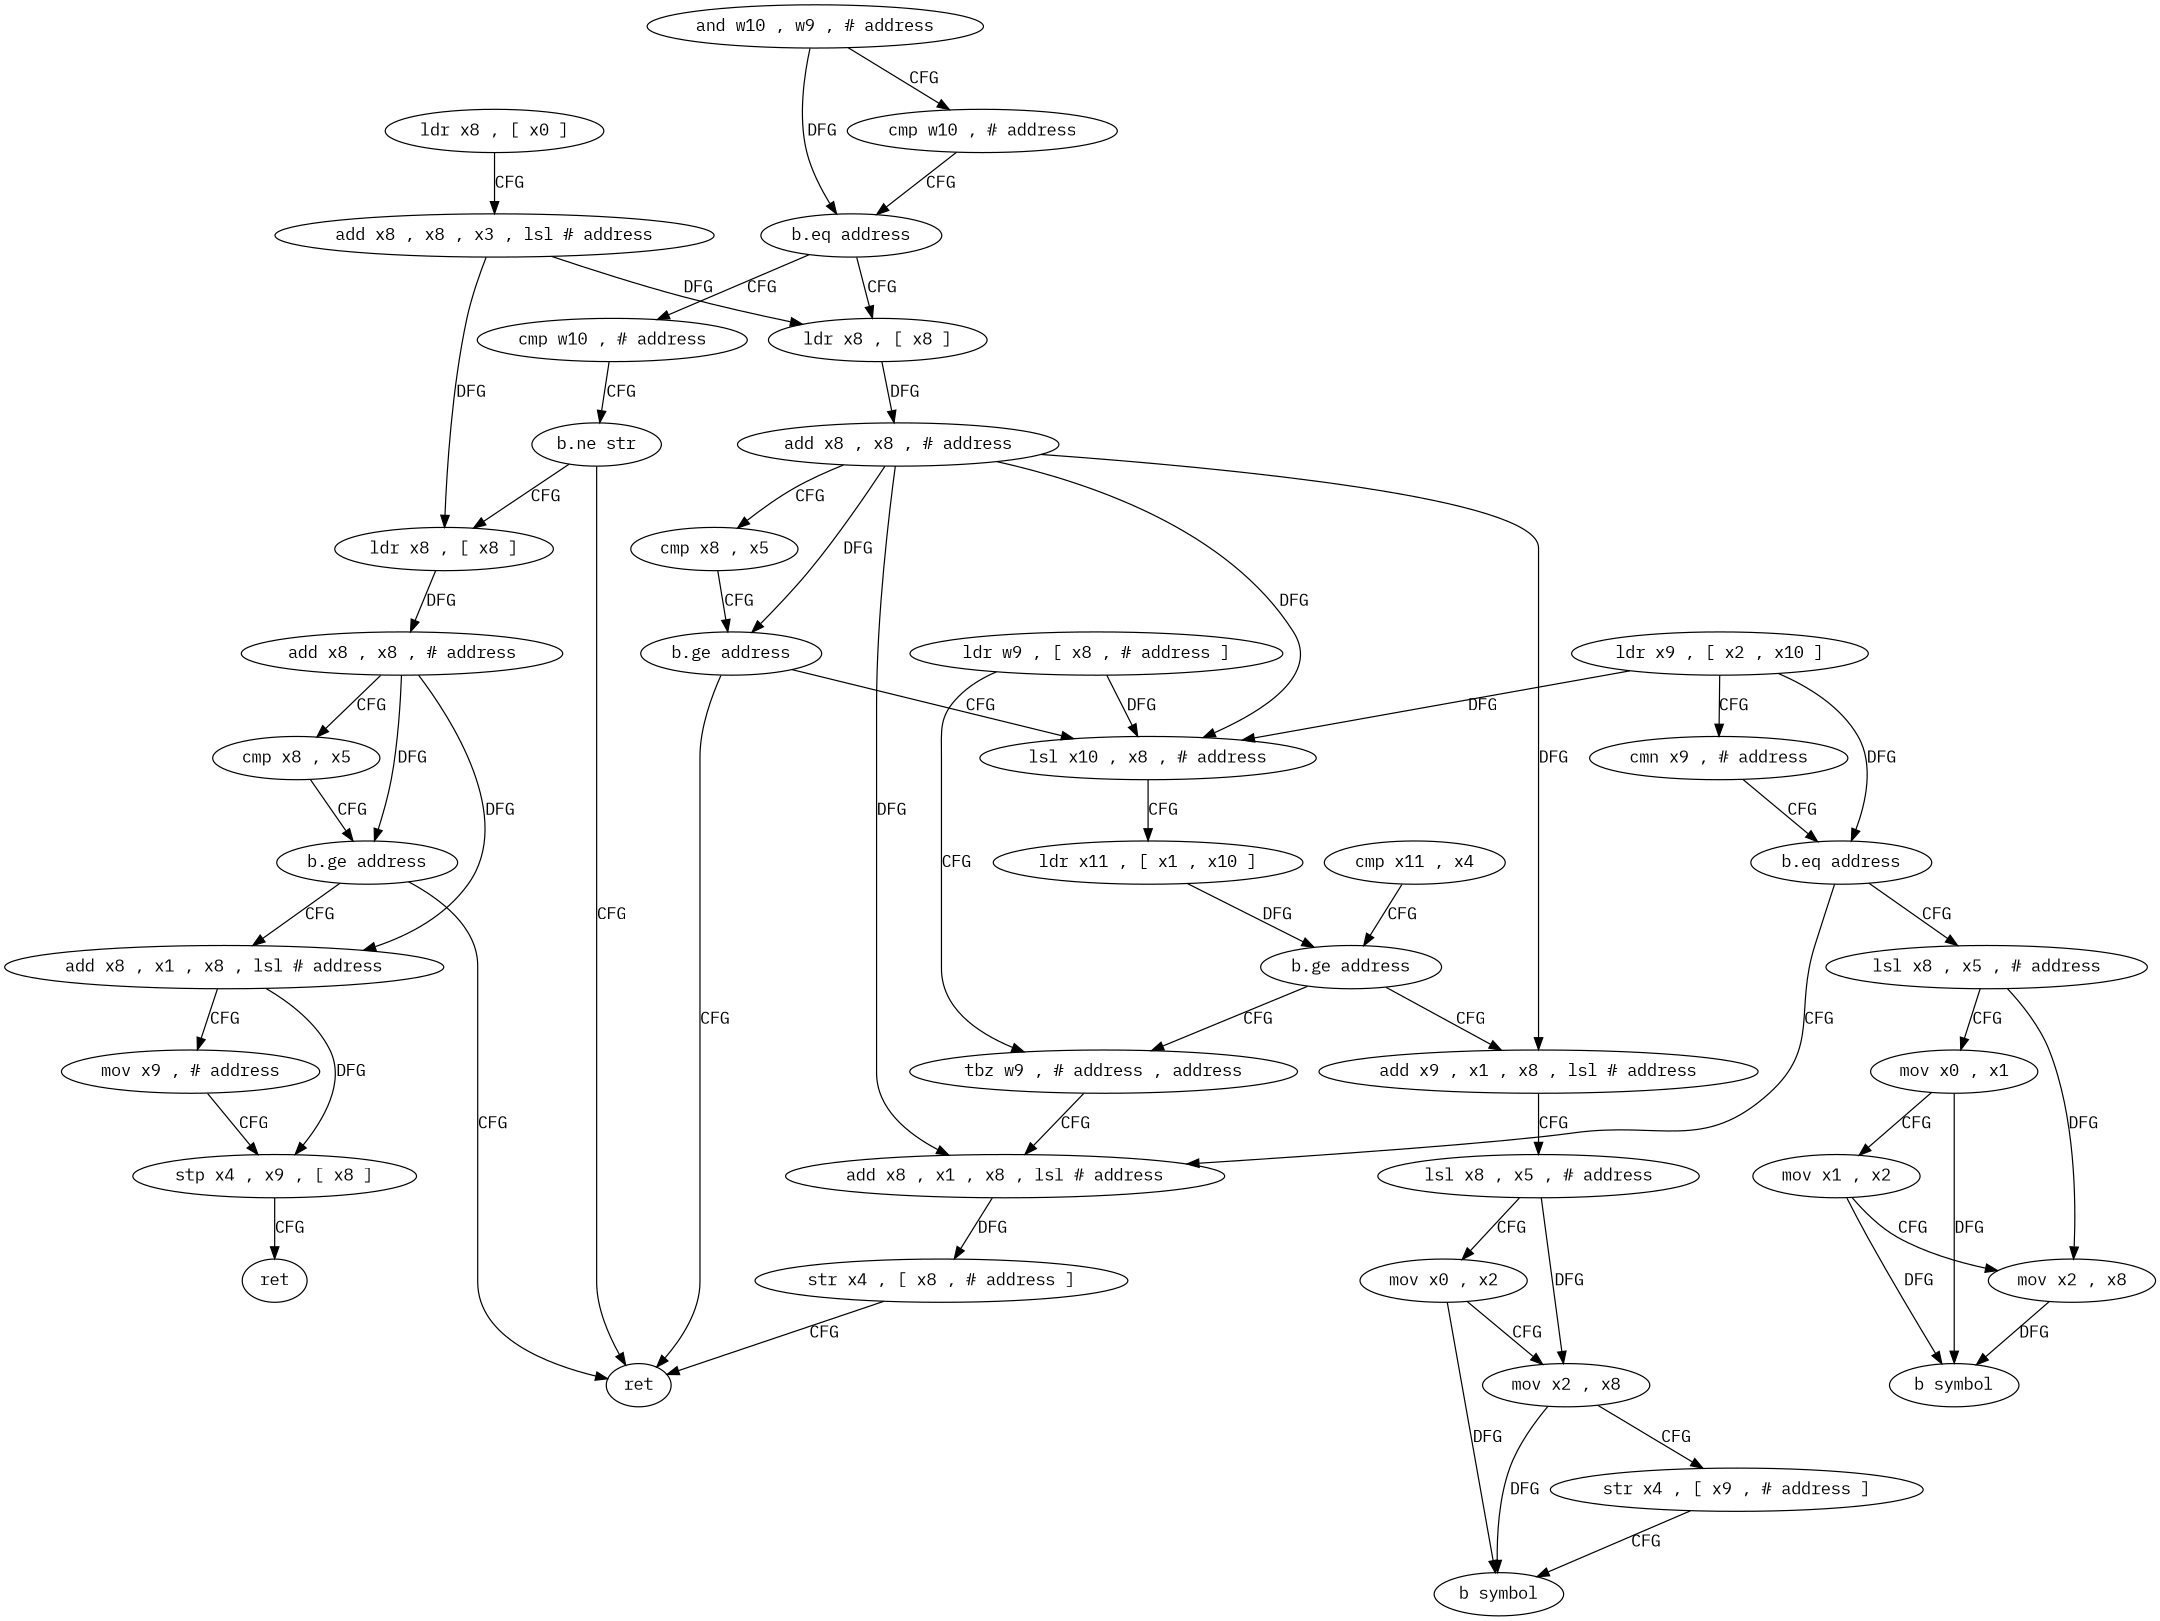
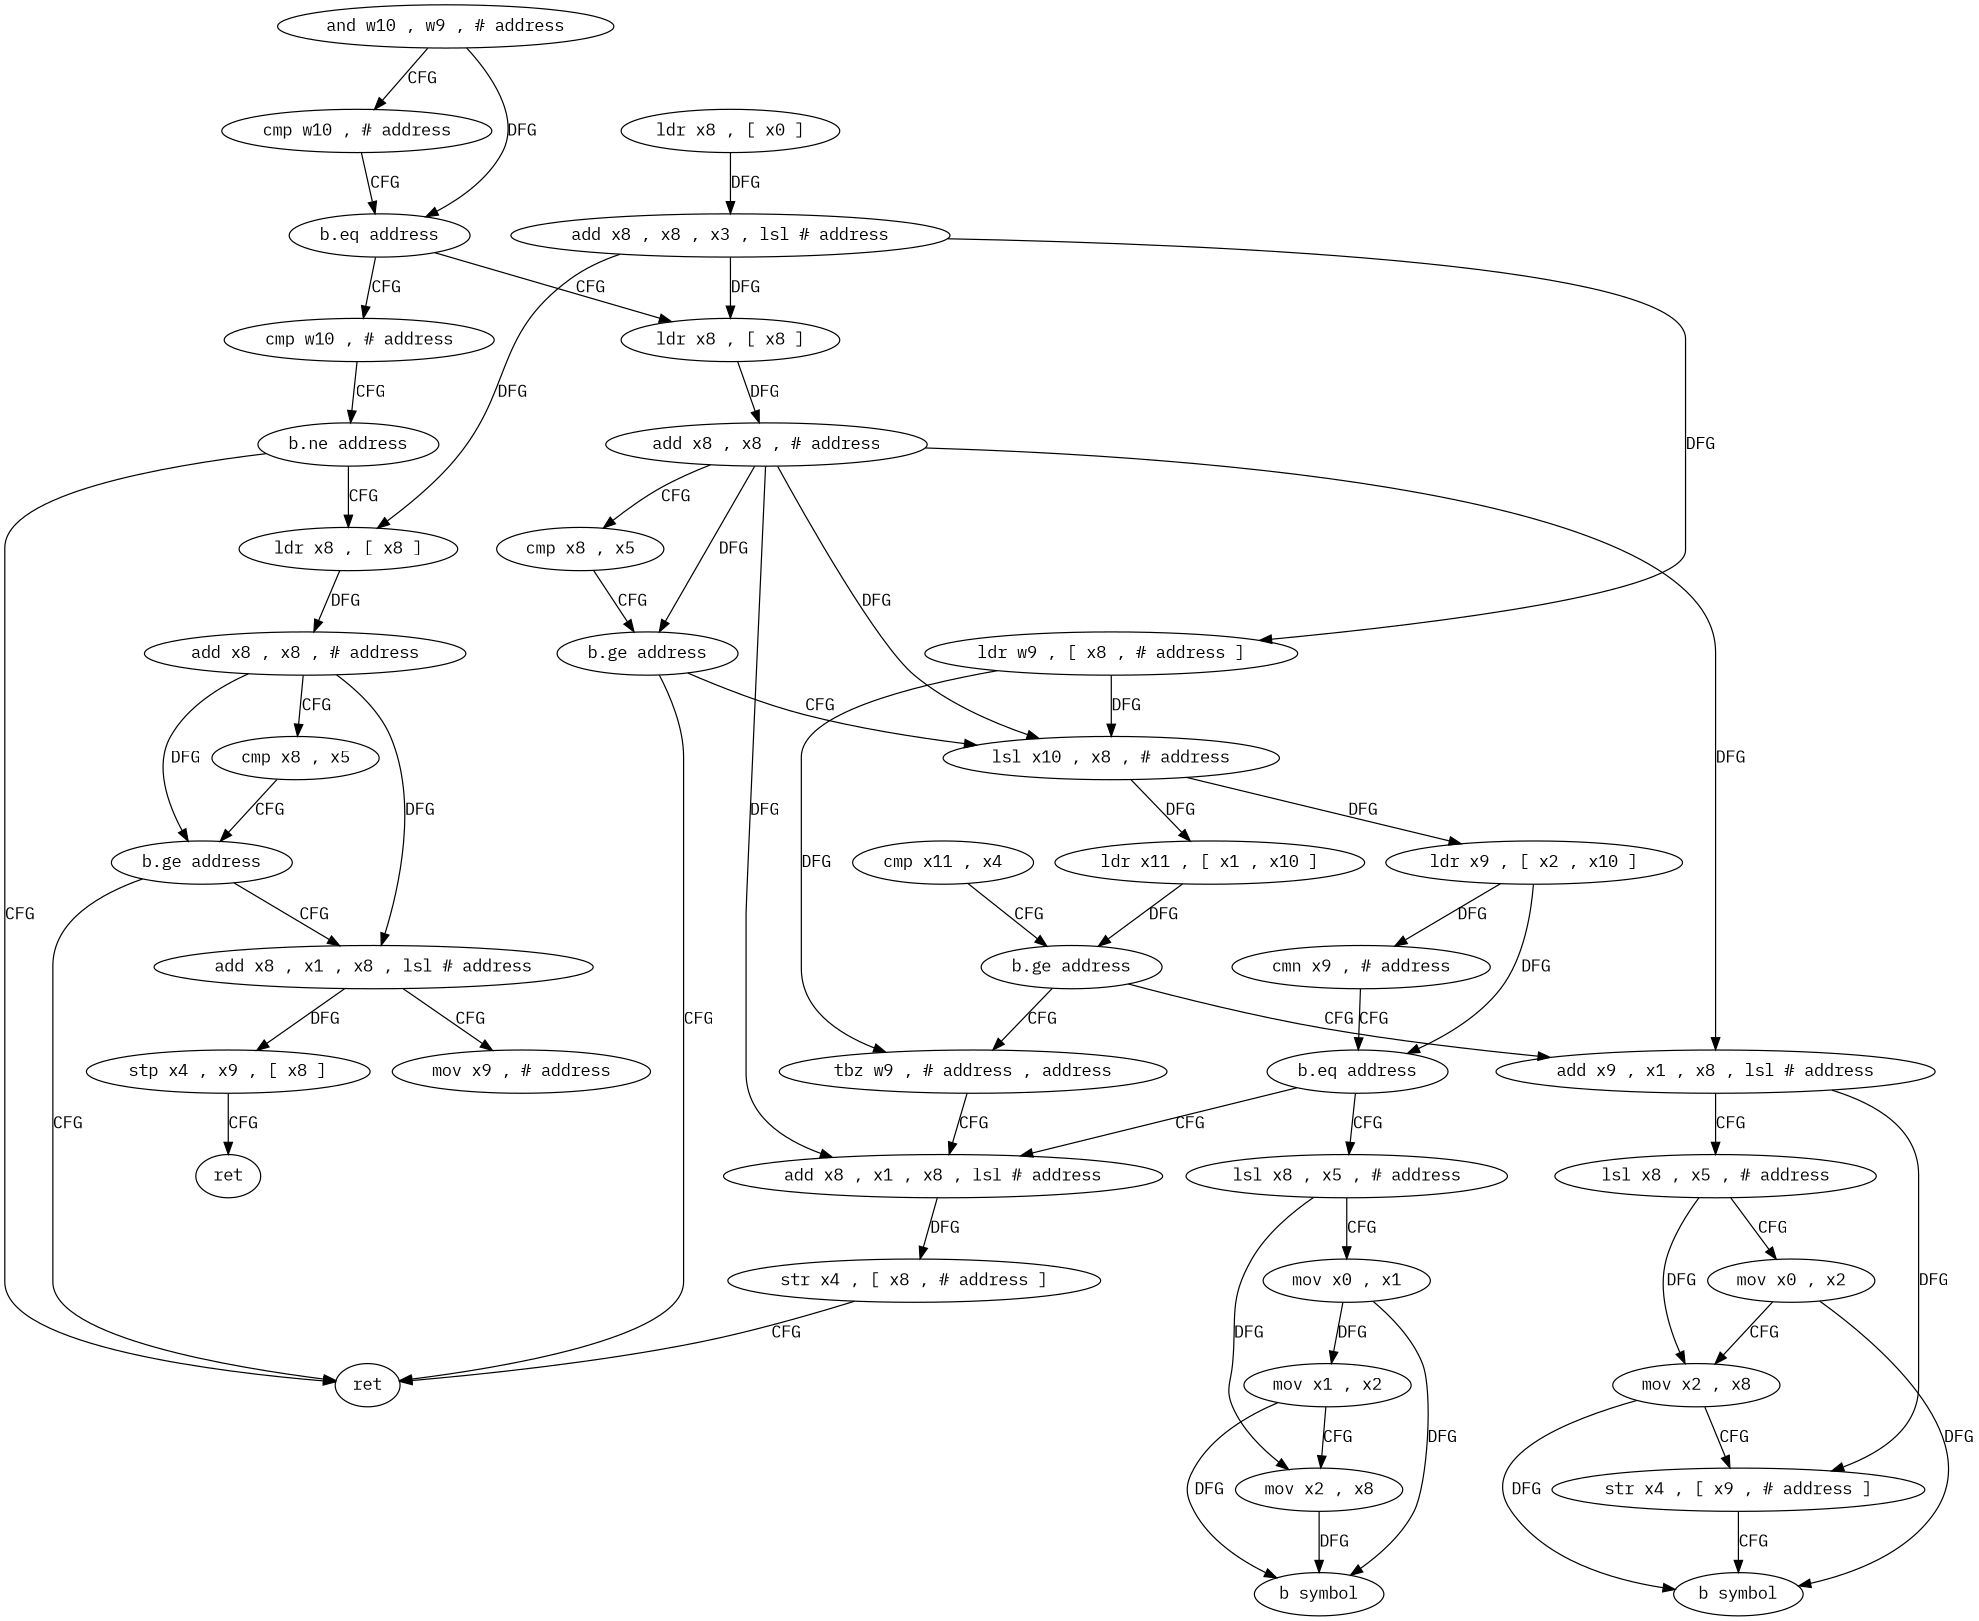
edge "ldr x8 , [ x0 ]" -> "add x8 , x8 , x3 , lsl # address": label "CFG" -> "DFG"
edge "add x8 , x8 , x3 , lsl # address" -> "ldr w9 , [ x8 , # address ]": added, label "DFG"
node "b.ne str": label "b.ne str" -> "b.ne address"
edge "ldr x9 , [ x2 , x10 ]" -> "lsl x10 , x8 , # address": reversed
edge "ldr x9 , [ x2 , x10 ]" -> "cmn x9 , # address": label "CFG" -> "DFG"
edge "lsl x10 , x8 , # address" -> "ldr x11 , [ x1 , x10 ]": label "CFG" -> "DFG"
edge "ldr w9 , [ x8 , # address ]" -> "tbz w9 , # address , address": label "CFG" -> "DFG"
edge "mov x9 , # address" -> "stp x4 , x9 , [ x8 ]": removed, label "CFG"
edge "mov x0 , x1" -> "mov x1 , x2": label "CFG" -> "DFG"
edge "add x9 , x1 , x8 , lsl # address" -> "str x4 , [ x9 , # address ]": added, label "DFG"
